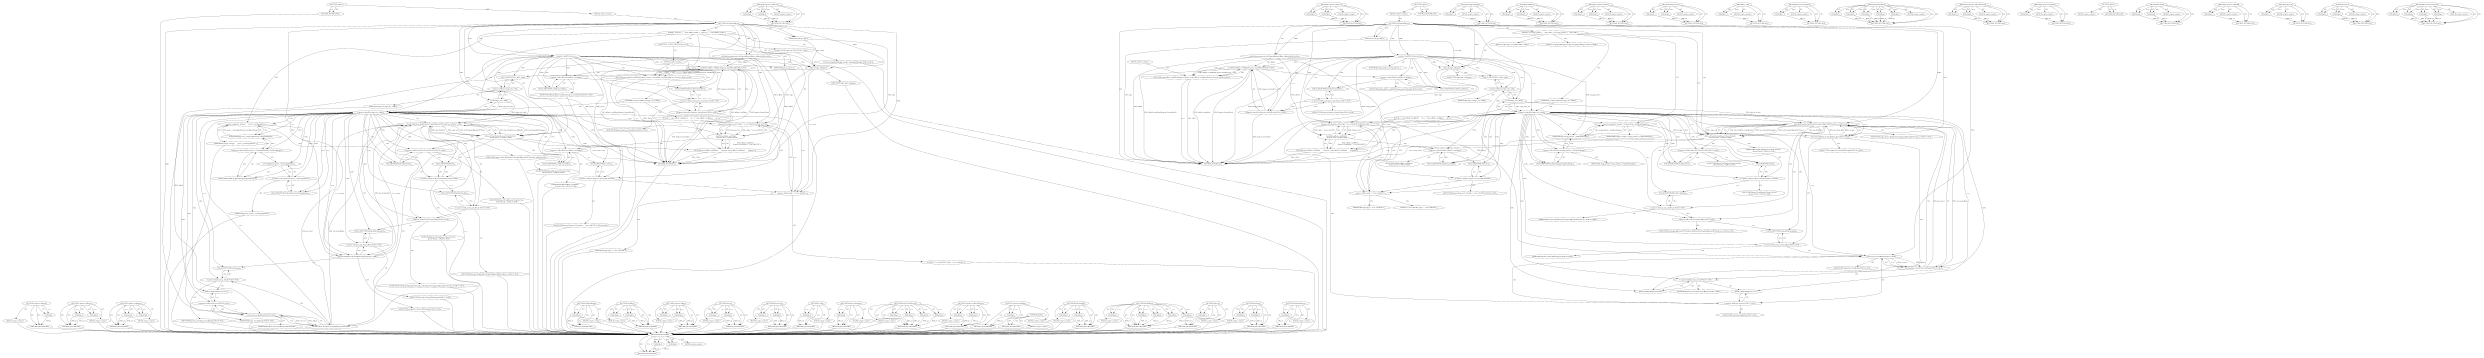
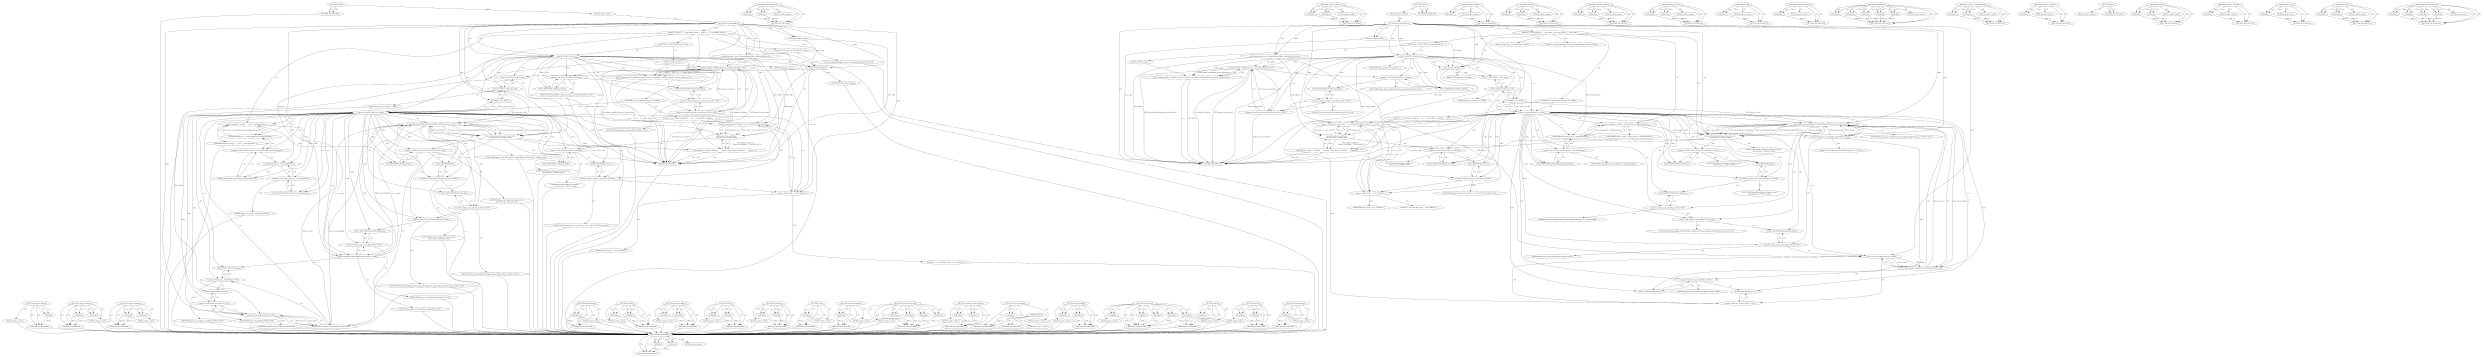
node "(CONTROL_STRUCTURE,IF,if (!storage_partition_))": added
edge "(CONTROL_STRUCTURE,IF,if (!process_))" -> "(IDENTIFIER,process_,!process_)": now "(CONTROL_STRUCTURE,IF,if (!process_))" -> "(<operator>.logicalNot,!process_)"
edge "(<operator>.logicalNot,!process_)" -> "(GetStoragePartition,process_->GetStoragePartition())": added, label "DDG: process_"
node "<(IDENTIFIER,callback,std::move(callback))<SUB>17</SUB>>": removed
node "<(IDENTIFIER,std,std::move(callback))<SUB>17</SUB>>": removed
